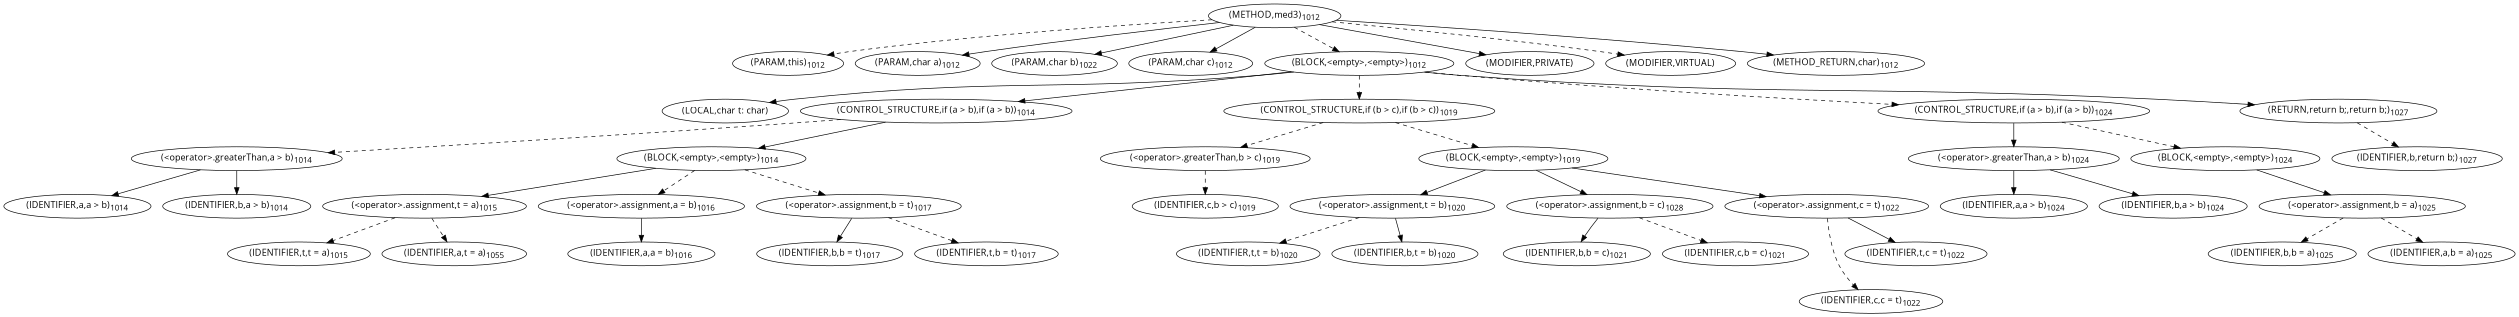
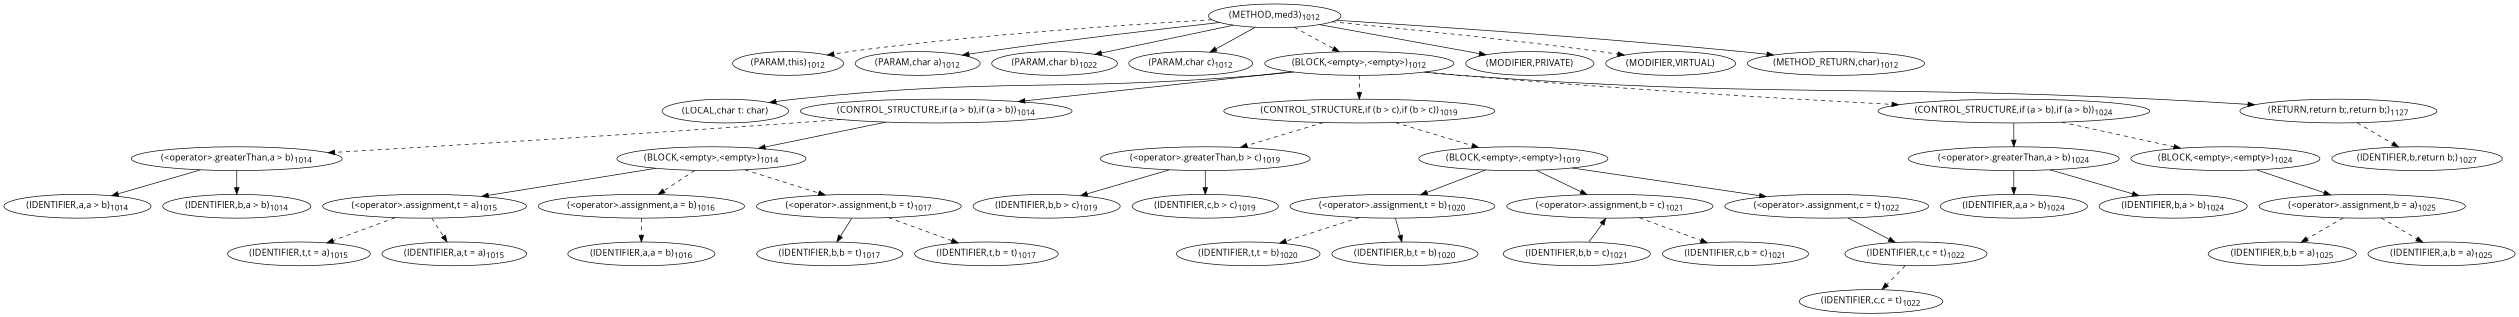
node "(RETURN,return b;,return b;)": text "1027" -> "1127"
edge "(<operator>.greaterThan,b > c)" -> "(IDENTIFIER,c,b > c)": style dashed -> solid
node "(<operator>.assignment,b = c)": text "1028" -> "1021"
node "(IDENTIFIER,b,b > c)": added
edge "(<operator>.assignment,a = b)" -> "(IDENTIFIER,a,a = b)": style solid -> dashed
edge "(<operator>.assignment,b = c)" -> "(IDENTIFIER,b,b = c)": reversed
node "(IDENTIFIER,a,t = a)": text "1055" -> "1015"
edge "(<operator>.assignment,c = t)" -> "(IDENTIFIER,c,c = t)": now "(IDENTIFIER,t,c = t)" -> "(IDENTIFIER,c,c = t)"
